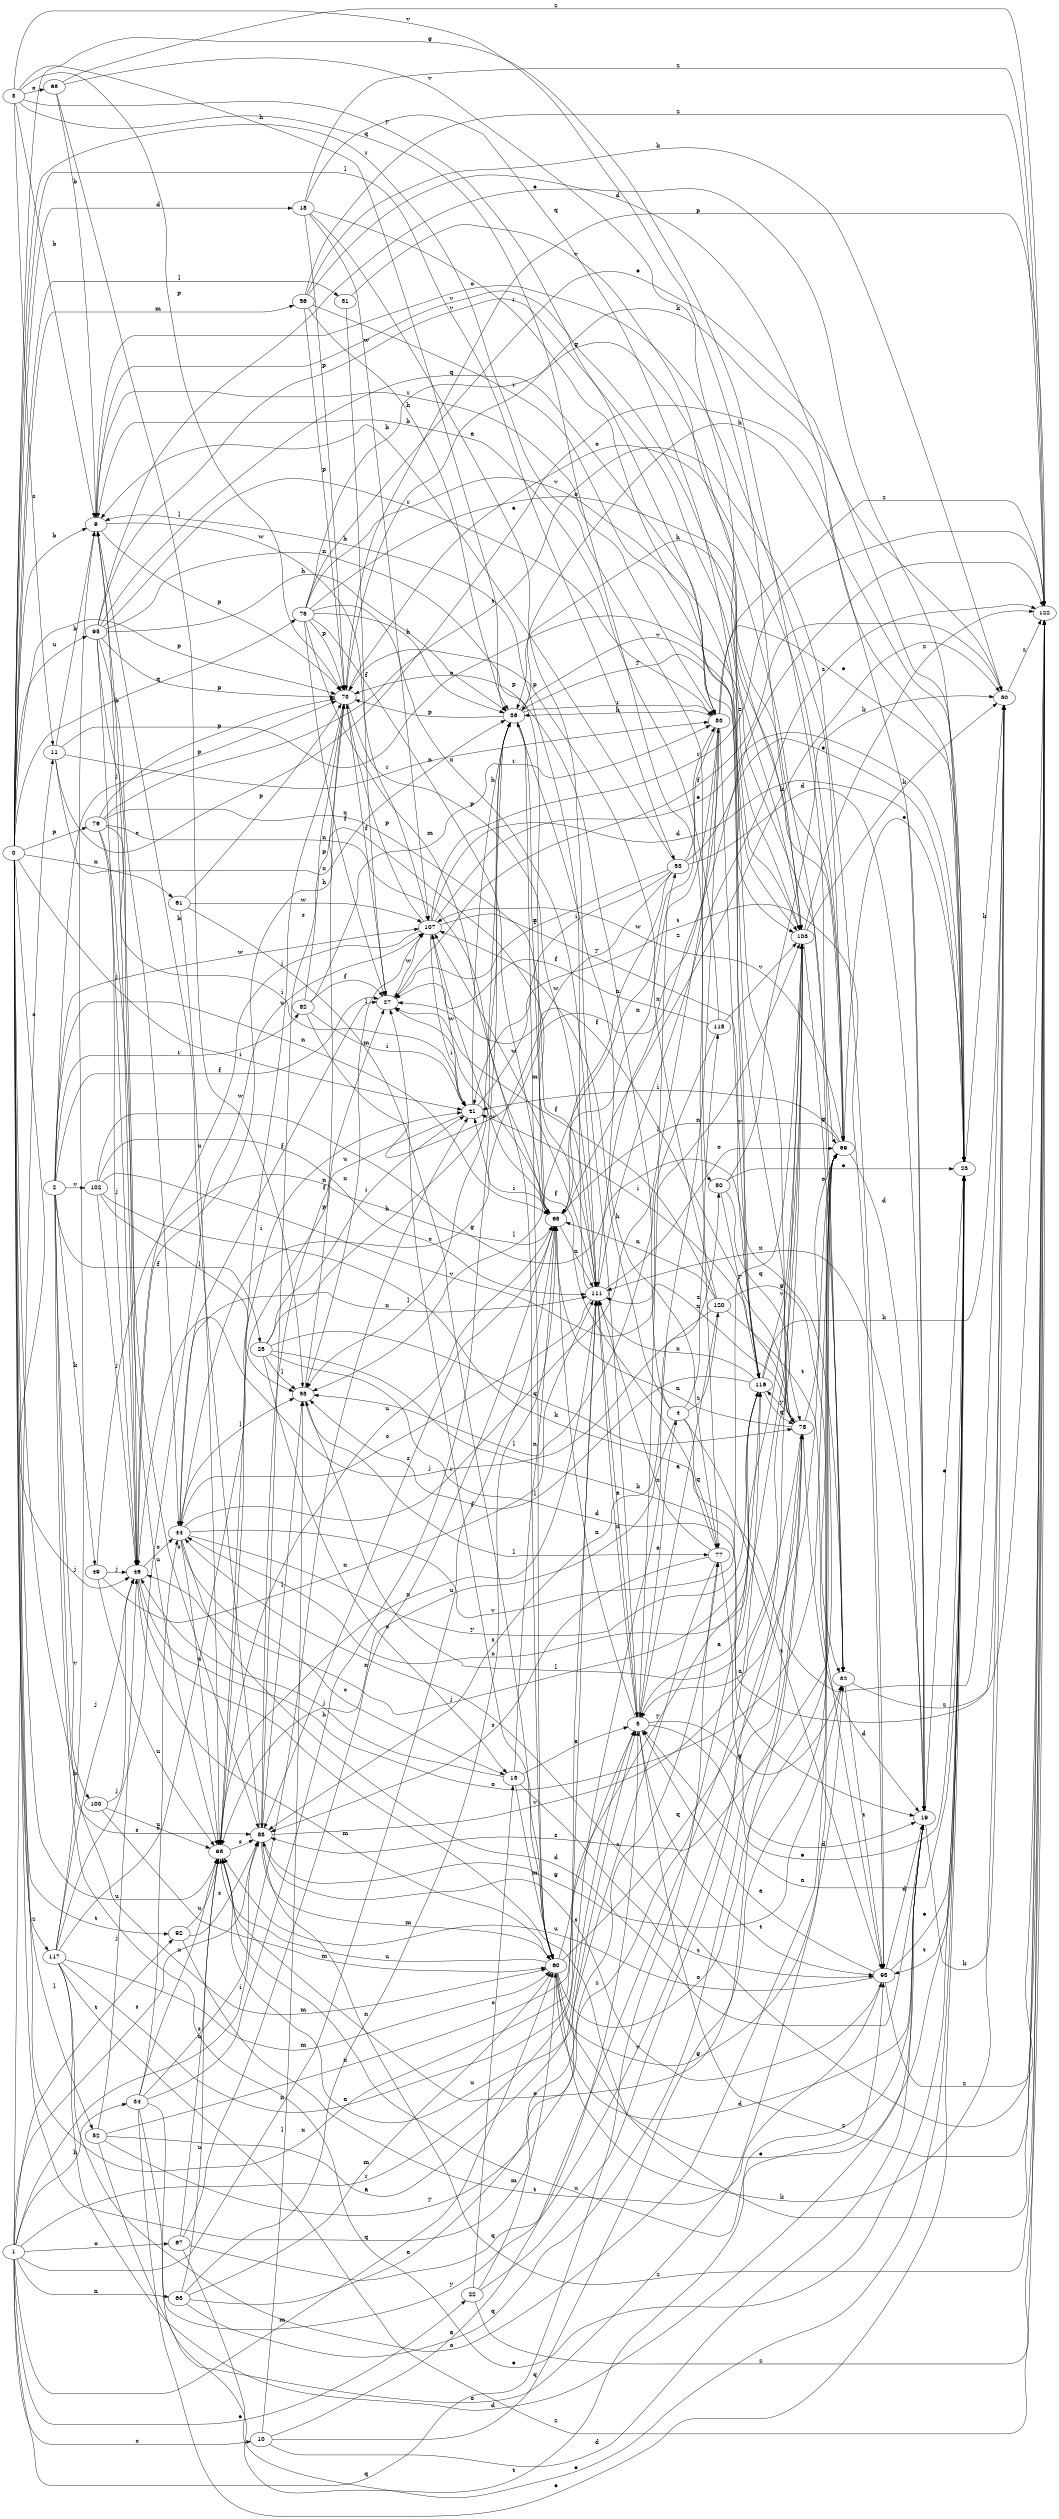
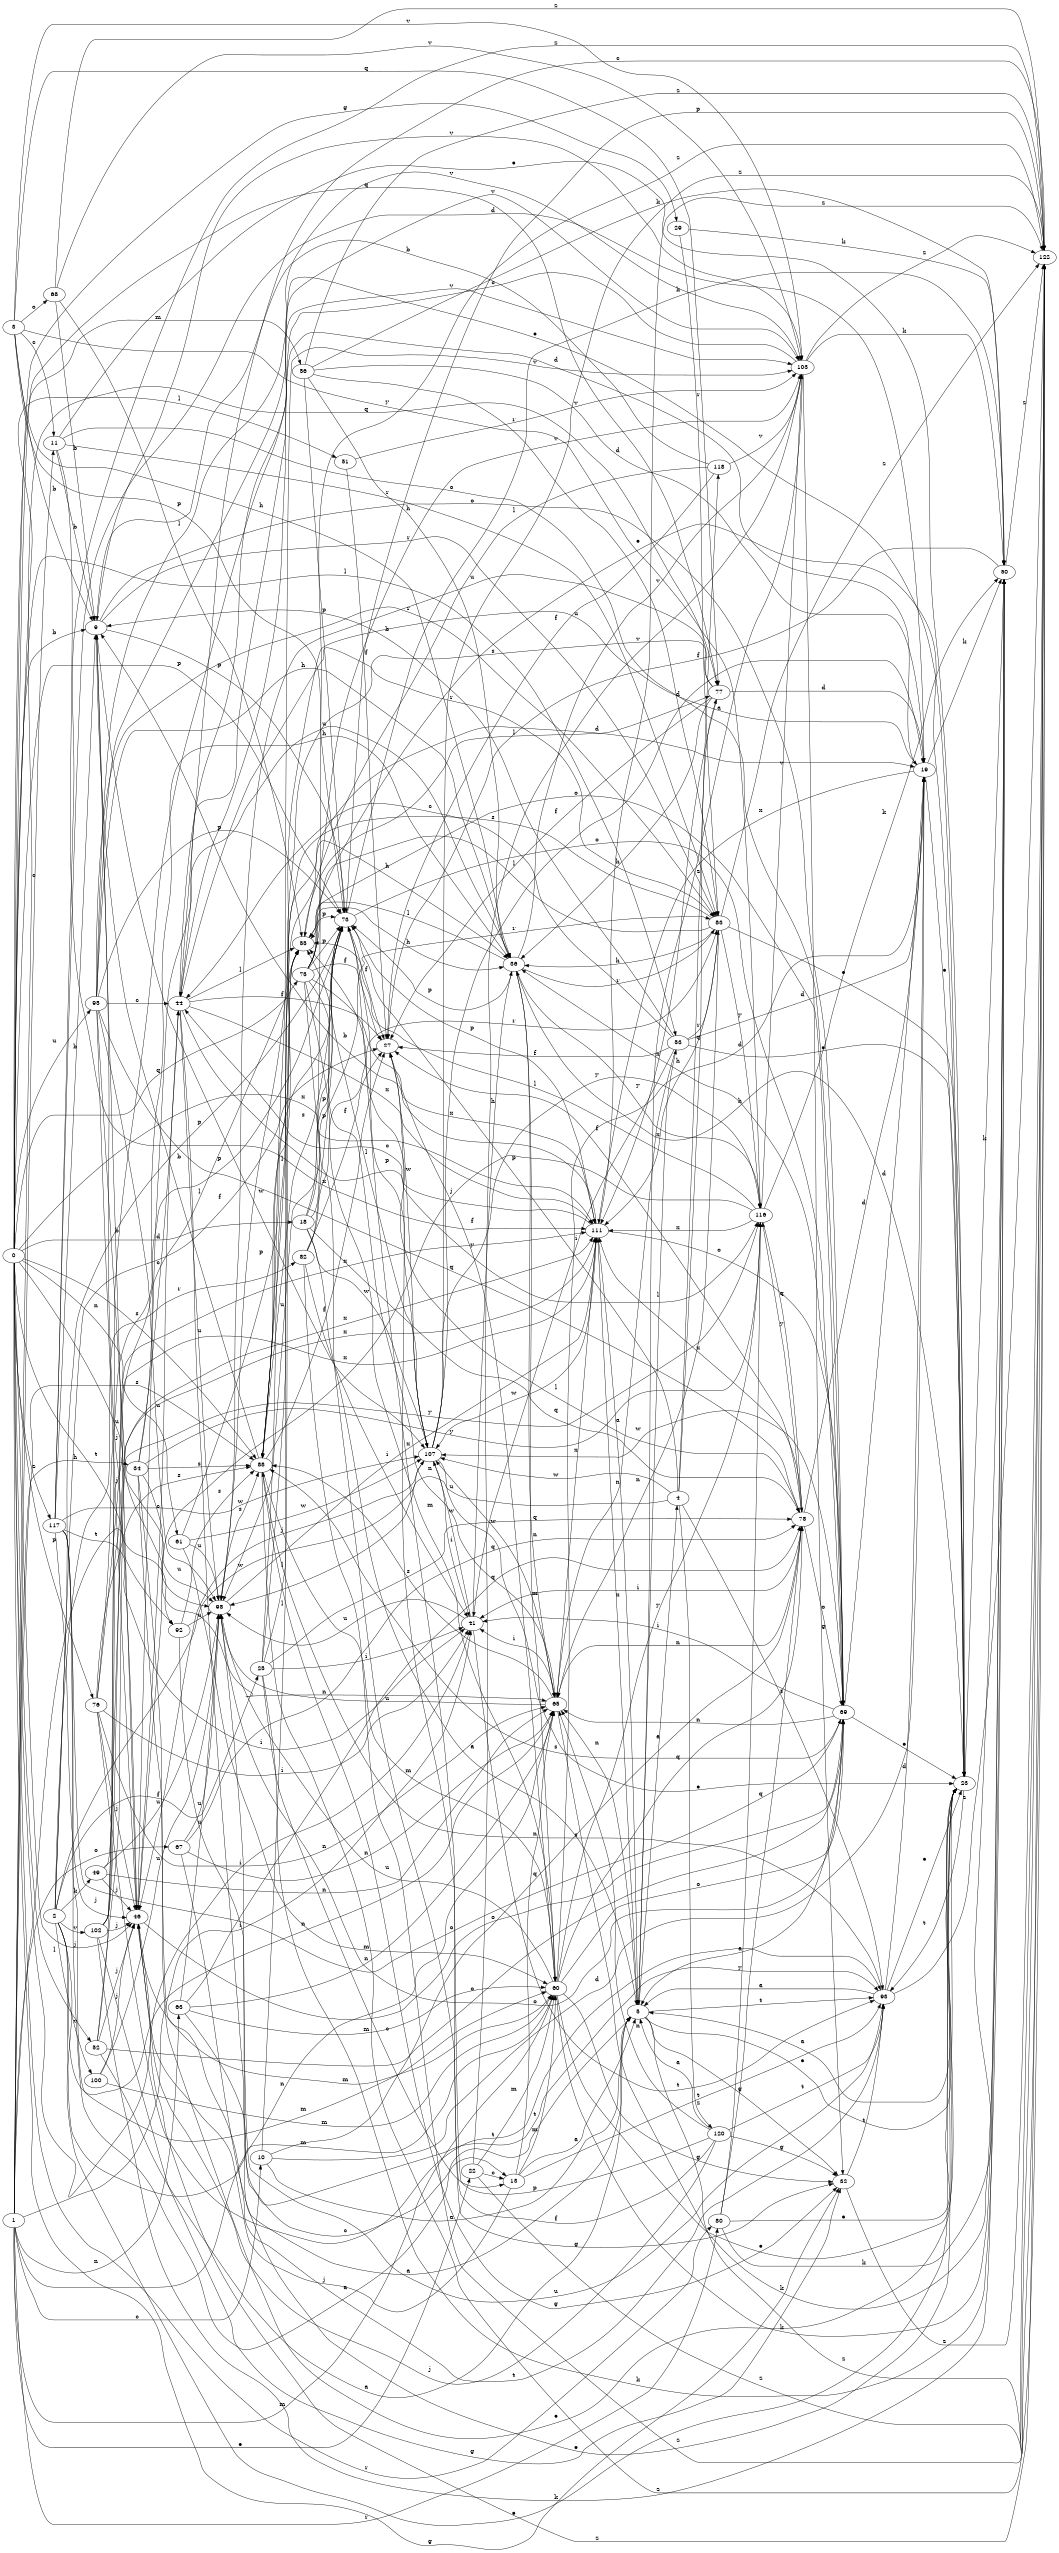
node "29": added
edge "46" -> "36": label "h" -> "u"
